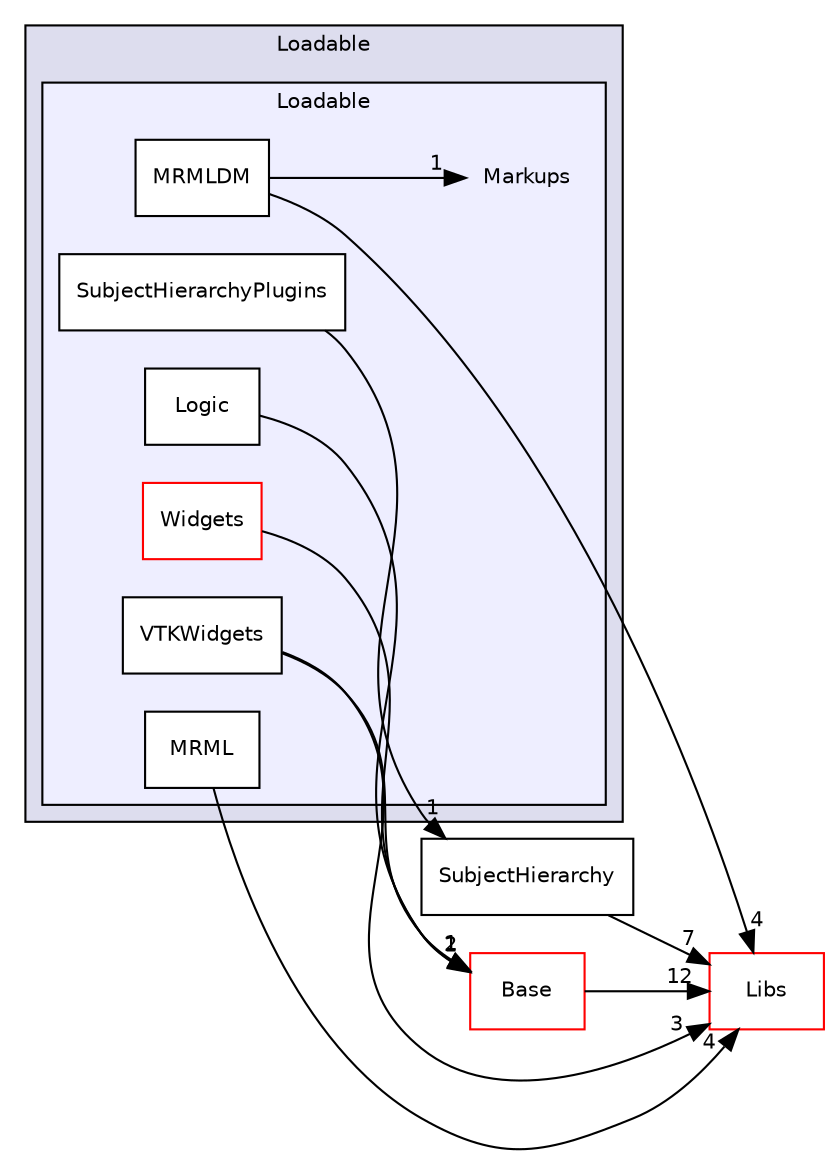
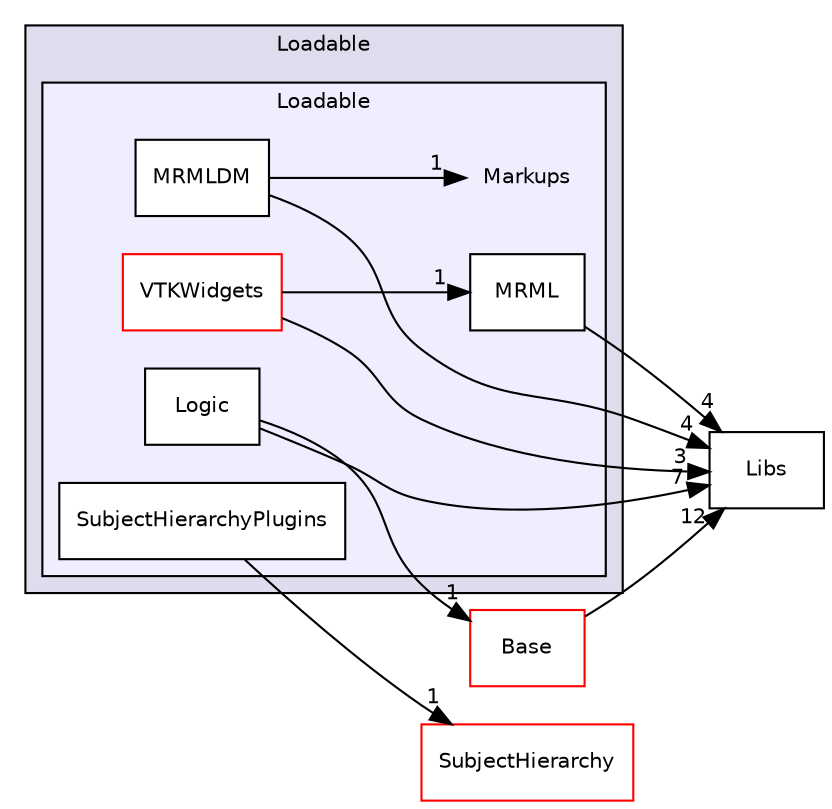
node "Widgets": removed
node "VTKWidgets": color black -> red
edge "VTKWidgets" -> "Base": now "VTKWidgets" -> "MRML"
node "SubjectHierarchy": color black -> red
edge "SubjectHierarchy" -> "Libs": now "Logic" -> "Libs"
node "Libs": color red -> black
